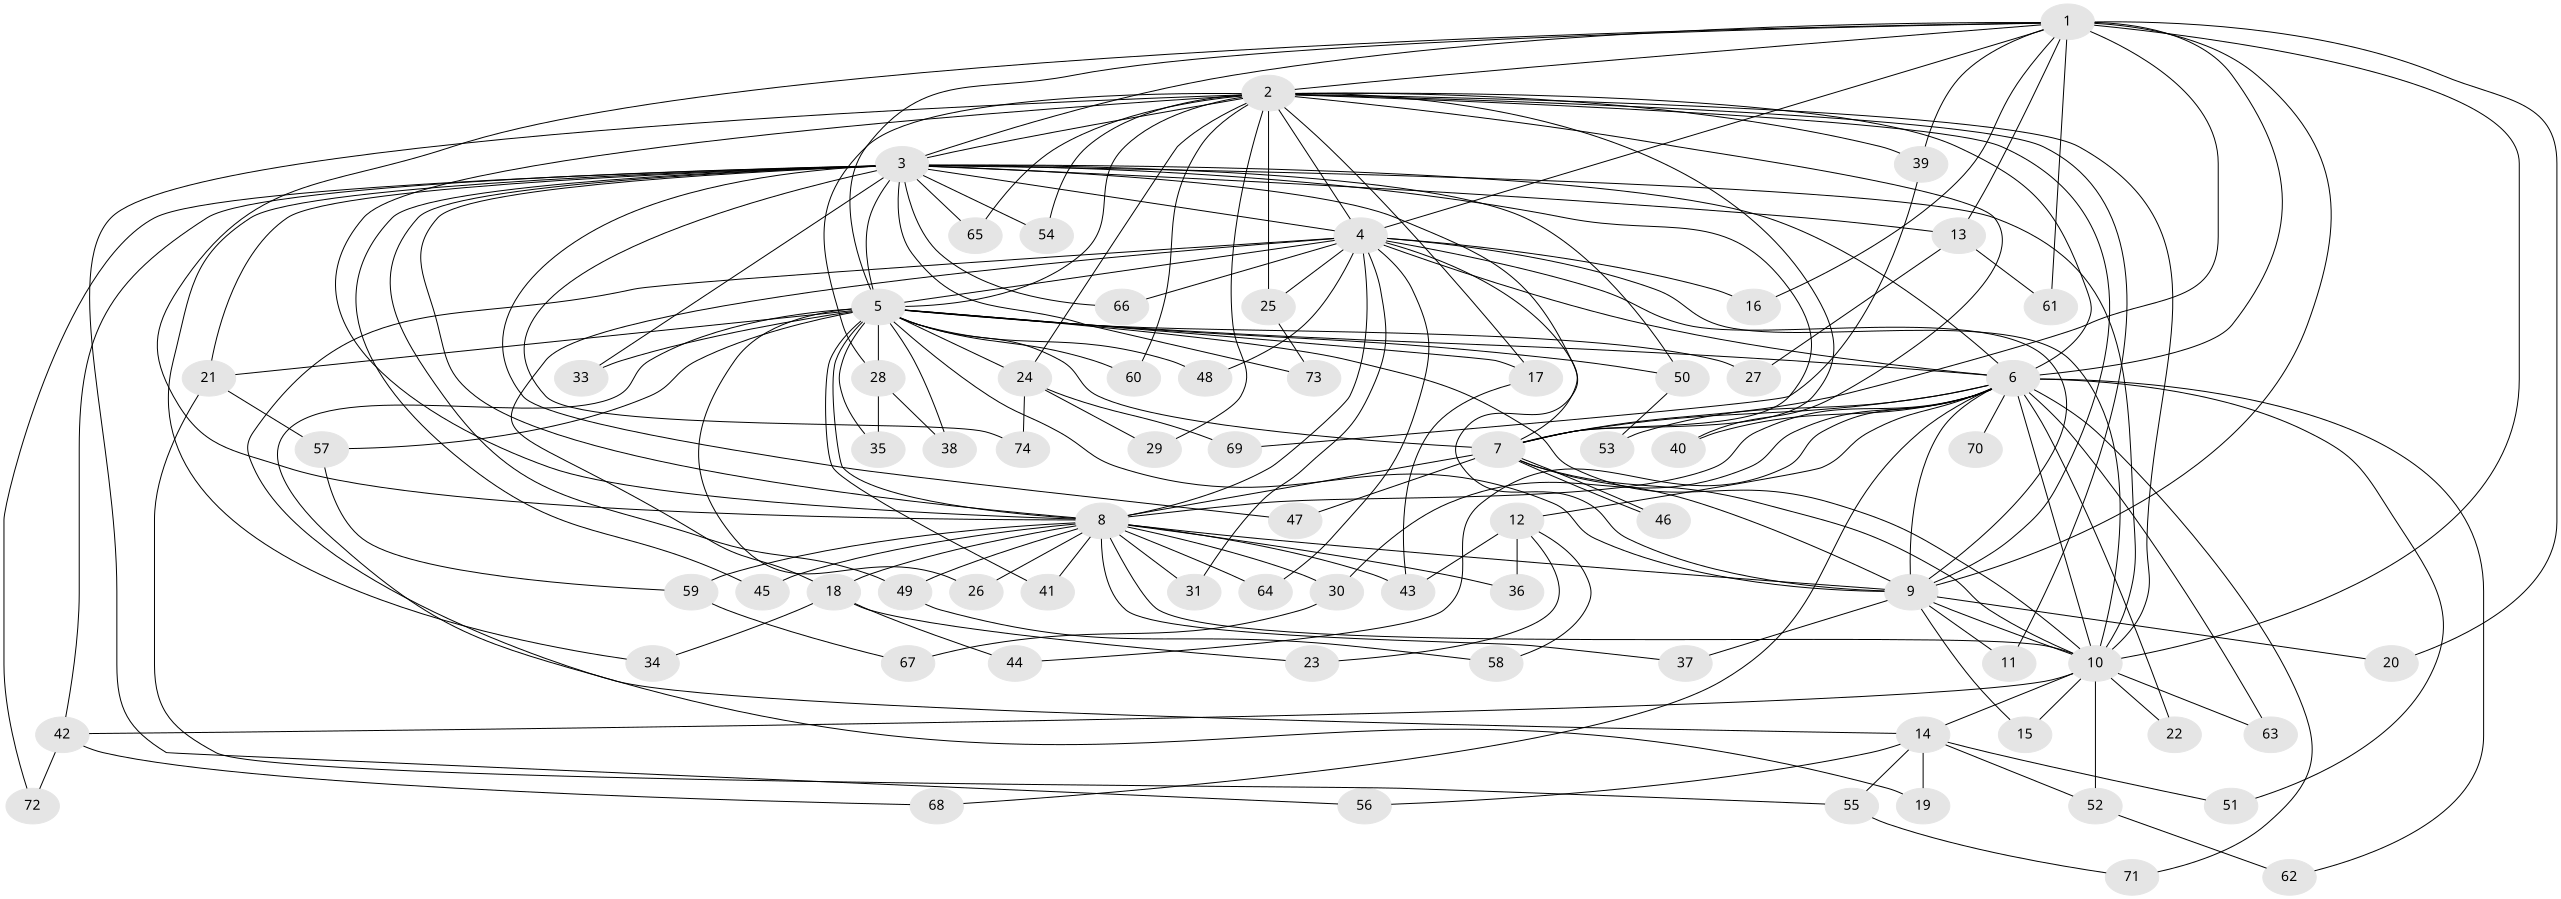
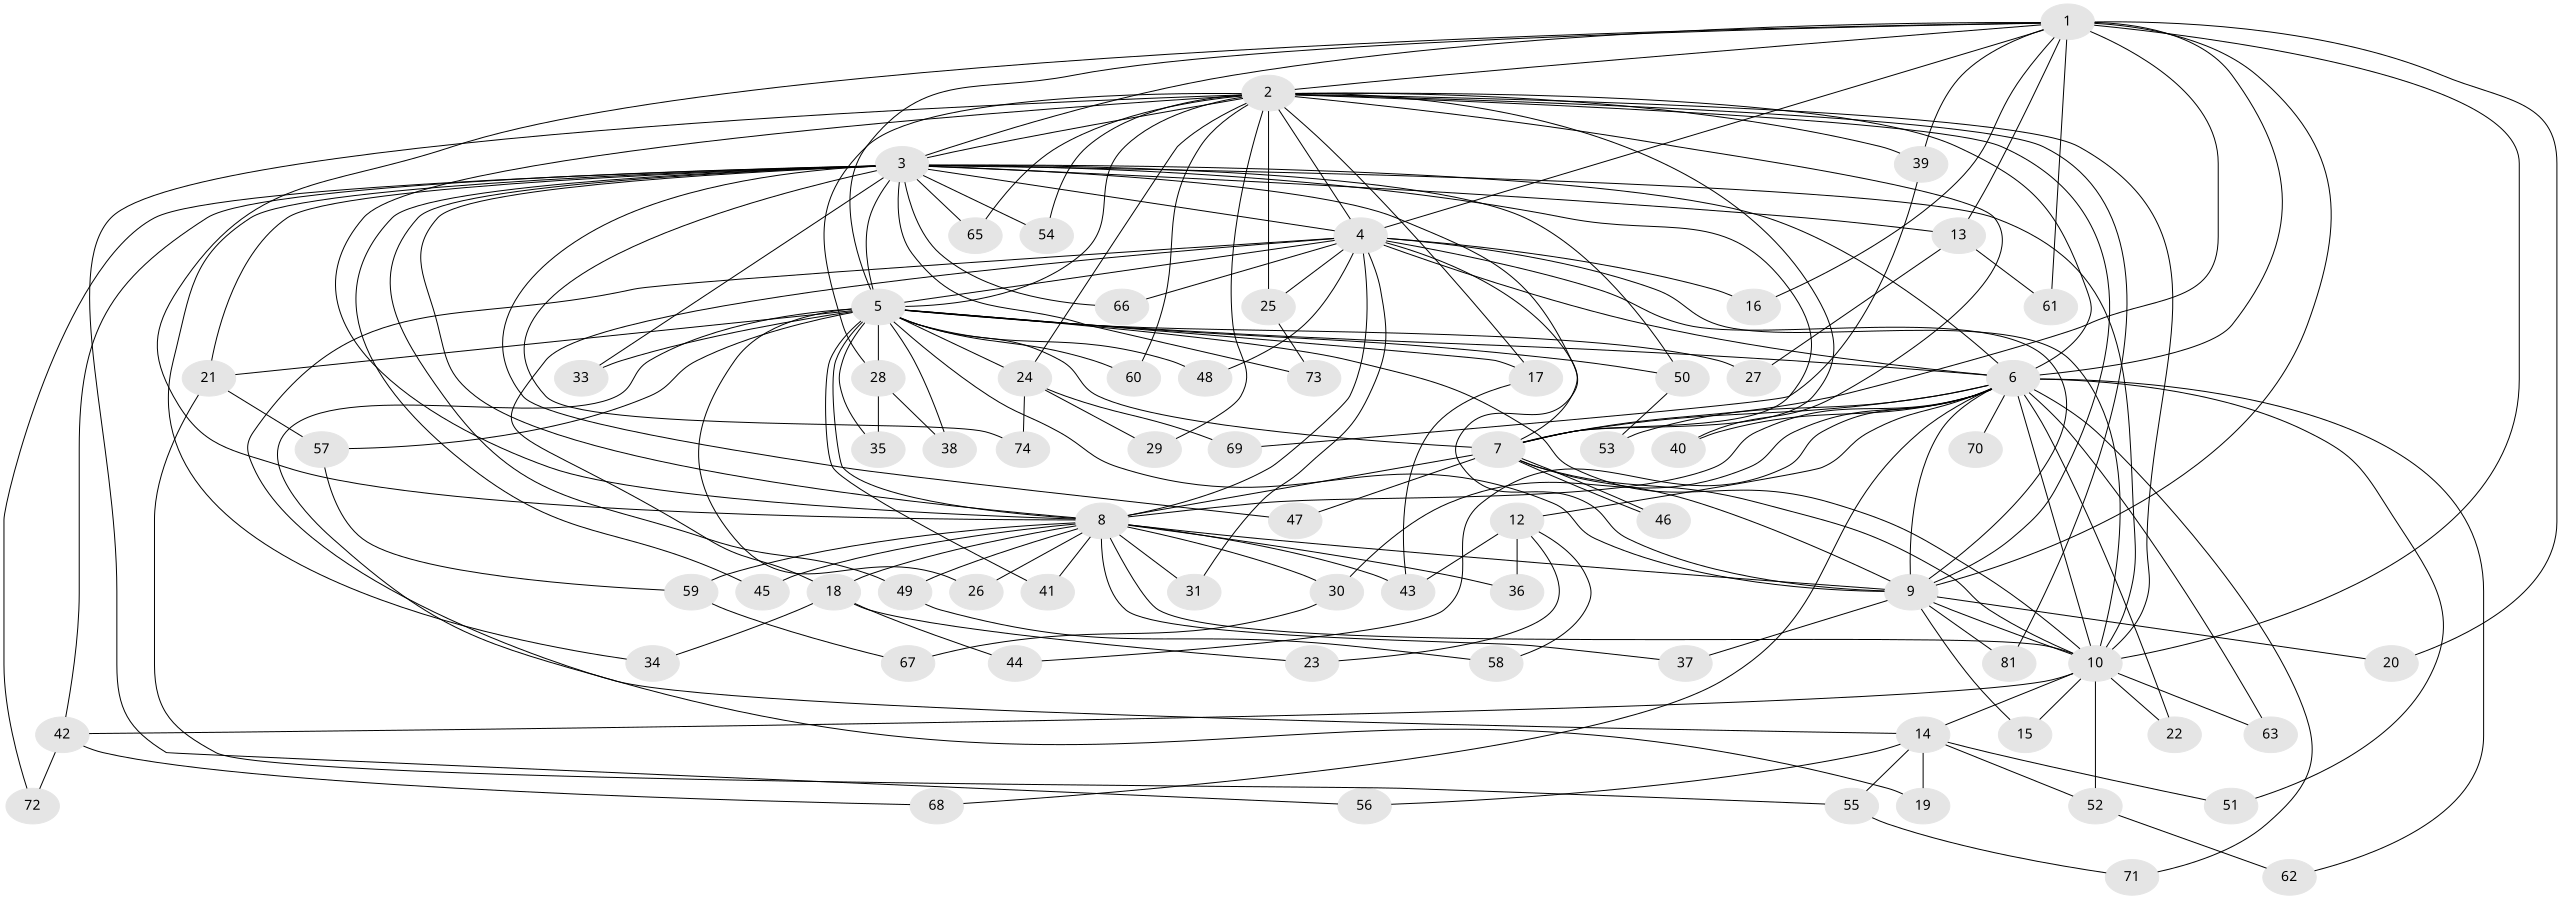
node "64": removed
node "11": label "11" -> "81"
